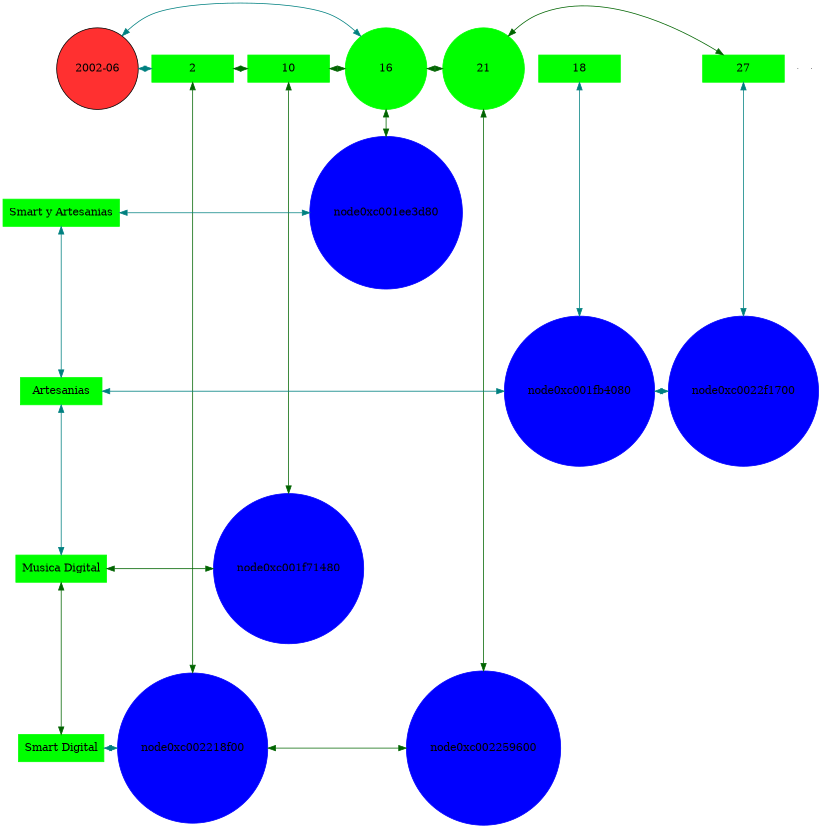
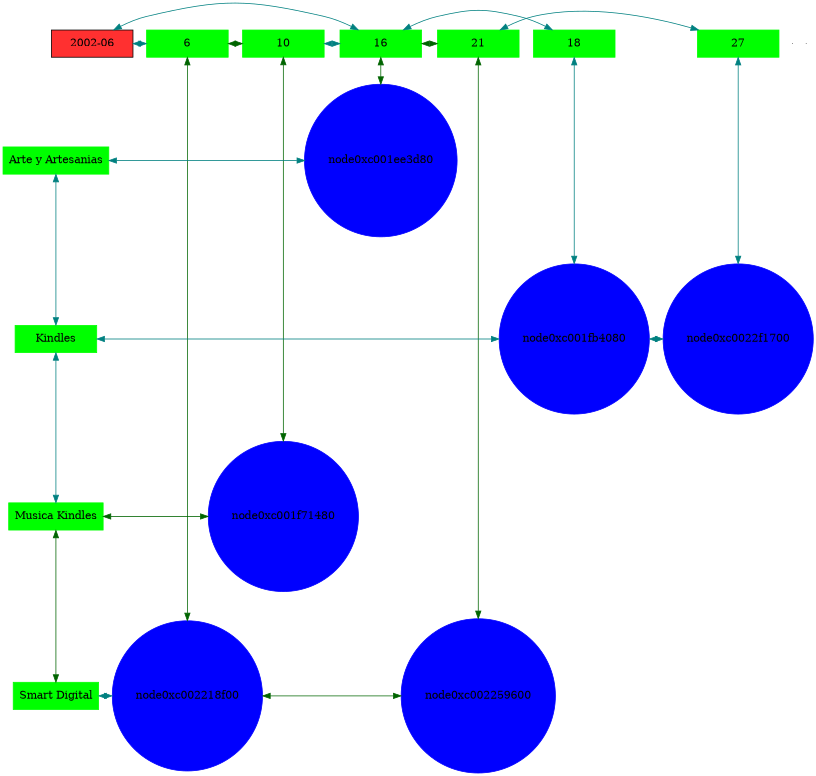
edge "21" -- "27": color darkgreen -> teal
edge "16" -- "18": added
node "2002-06": shape circle -> box
node "2": label "2" -> "6"
edge "10" -- "16": color darkgreen -> teal
node "16": shape circle -> box
node "21": shape circle -> box
node "Smart y Artesanias": label "Smart y Artesanias" -> "Arte y Artesanias"
node "Artesanias": label "Artesanias" -> "Kindles"
node "Musica Digital": label "Musica Digital" -> "Musica Kindles"
